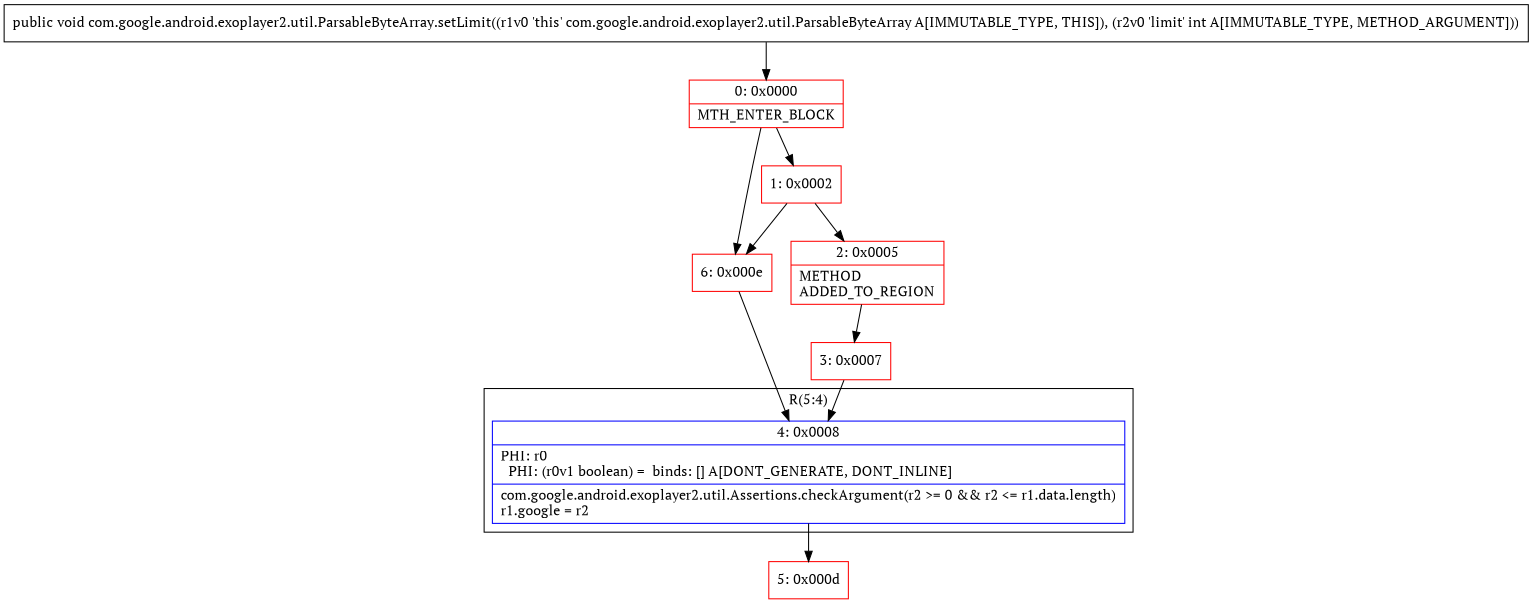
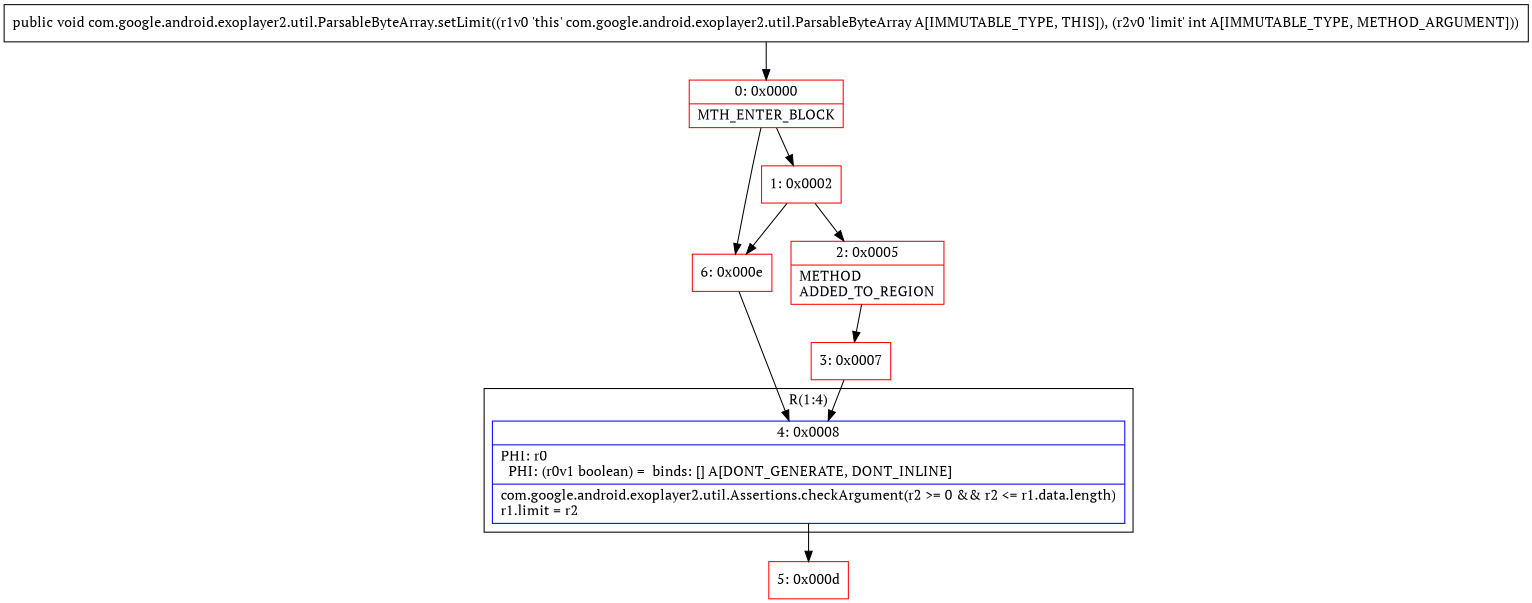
cluster "R(5:4)": label "R(5:4)" -> "R(1:4)"
node "4: 0x0008": text "r1.google = r2" -> "r1.limit = r2"
